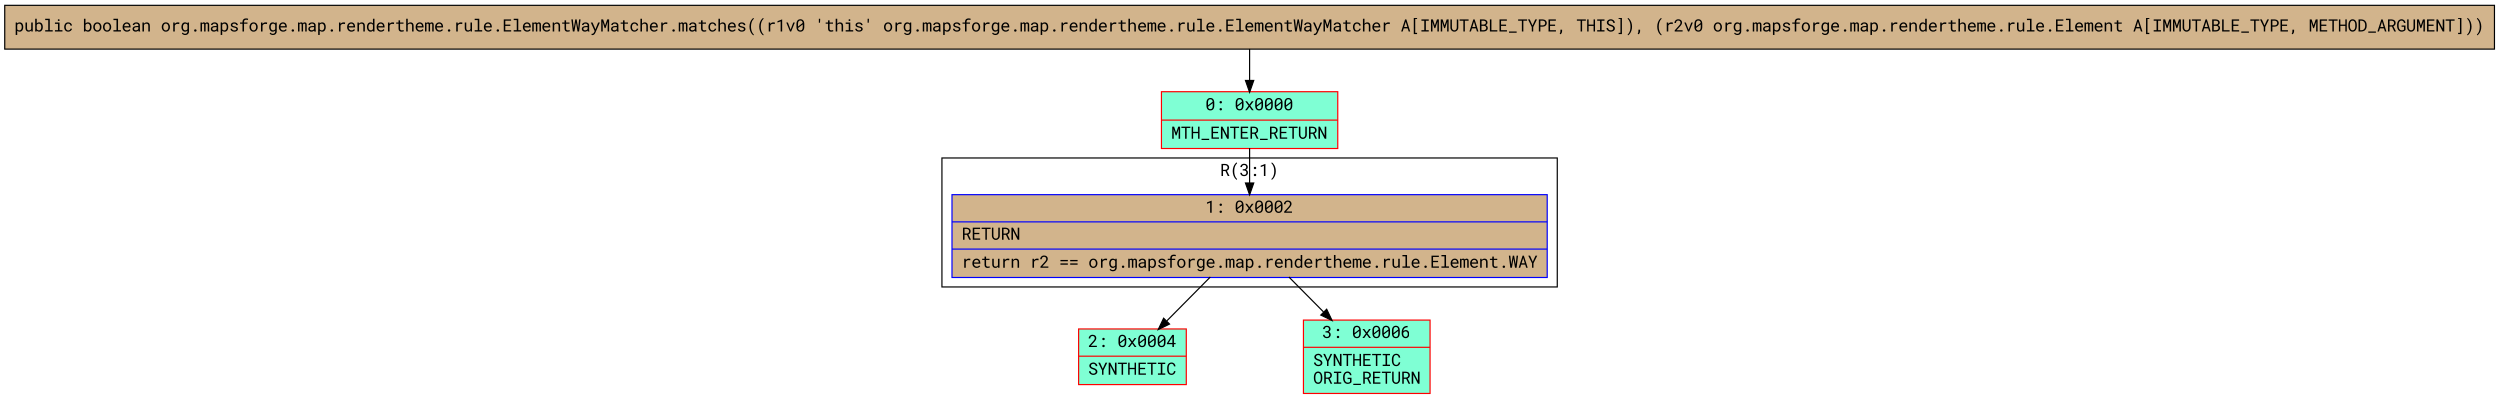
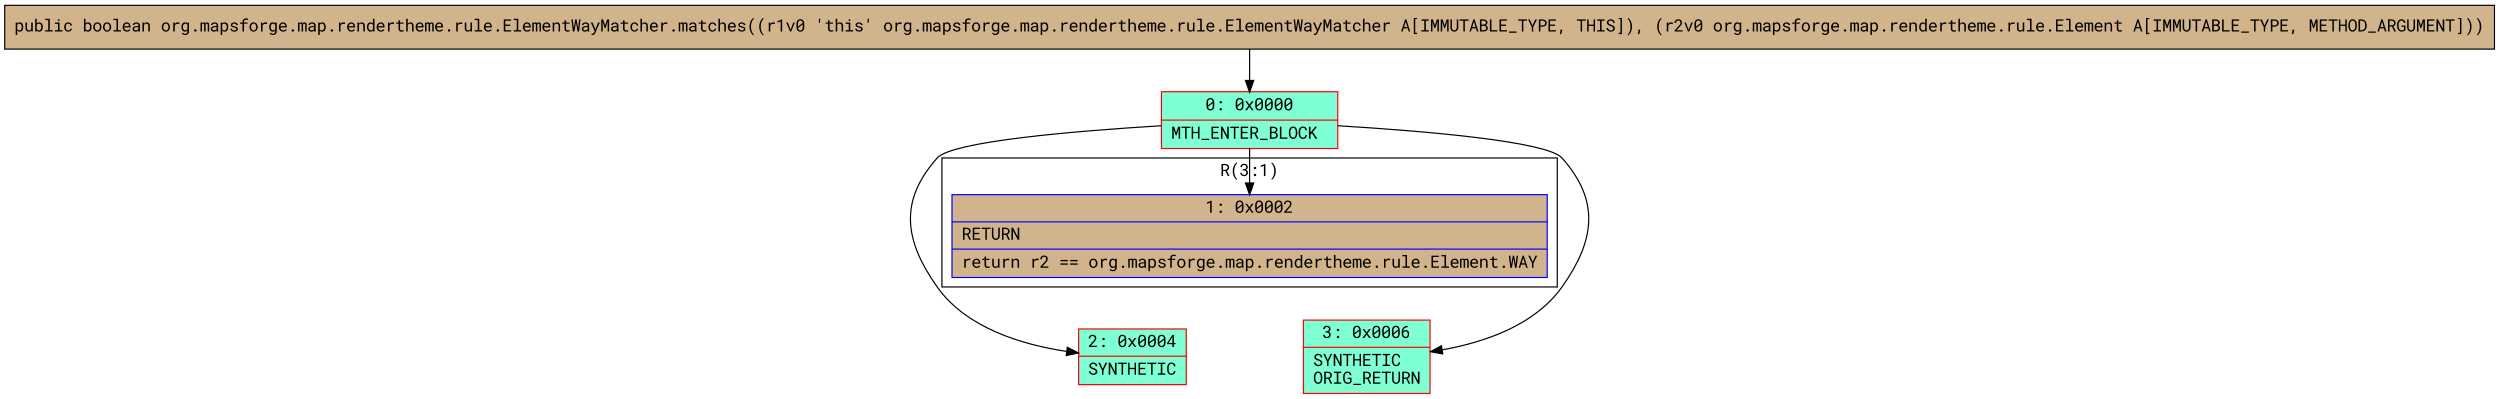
node "0: 0x0000": text "MTH_ENTER_RETURN" -> "MTH_ENTER_BLOCK"
edge "1: 0x0002" -> "3: 0x0006": now "0: 0x0000" -> "3: 0x0006"
edge "1: 0x0002" -> "2: 0x0004": now "0: 0x0000" -> "2: 0x0004"
